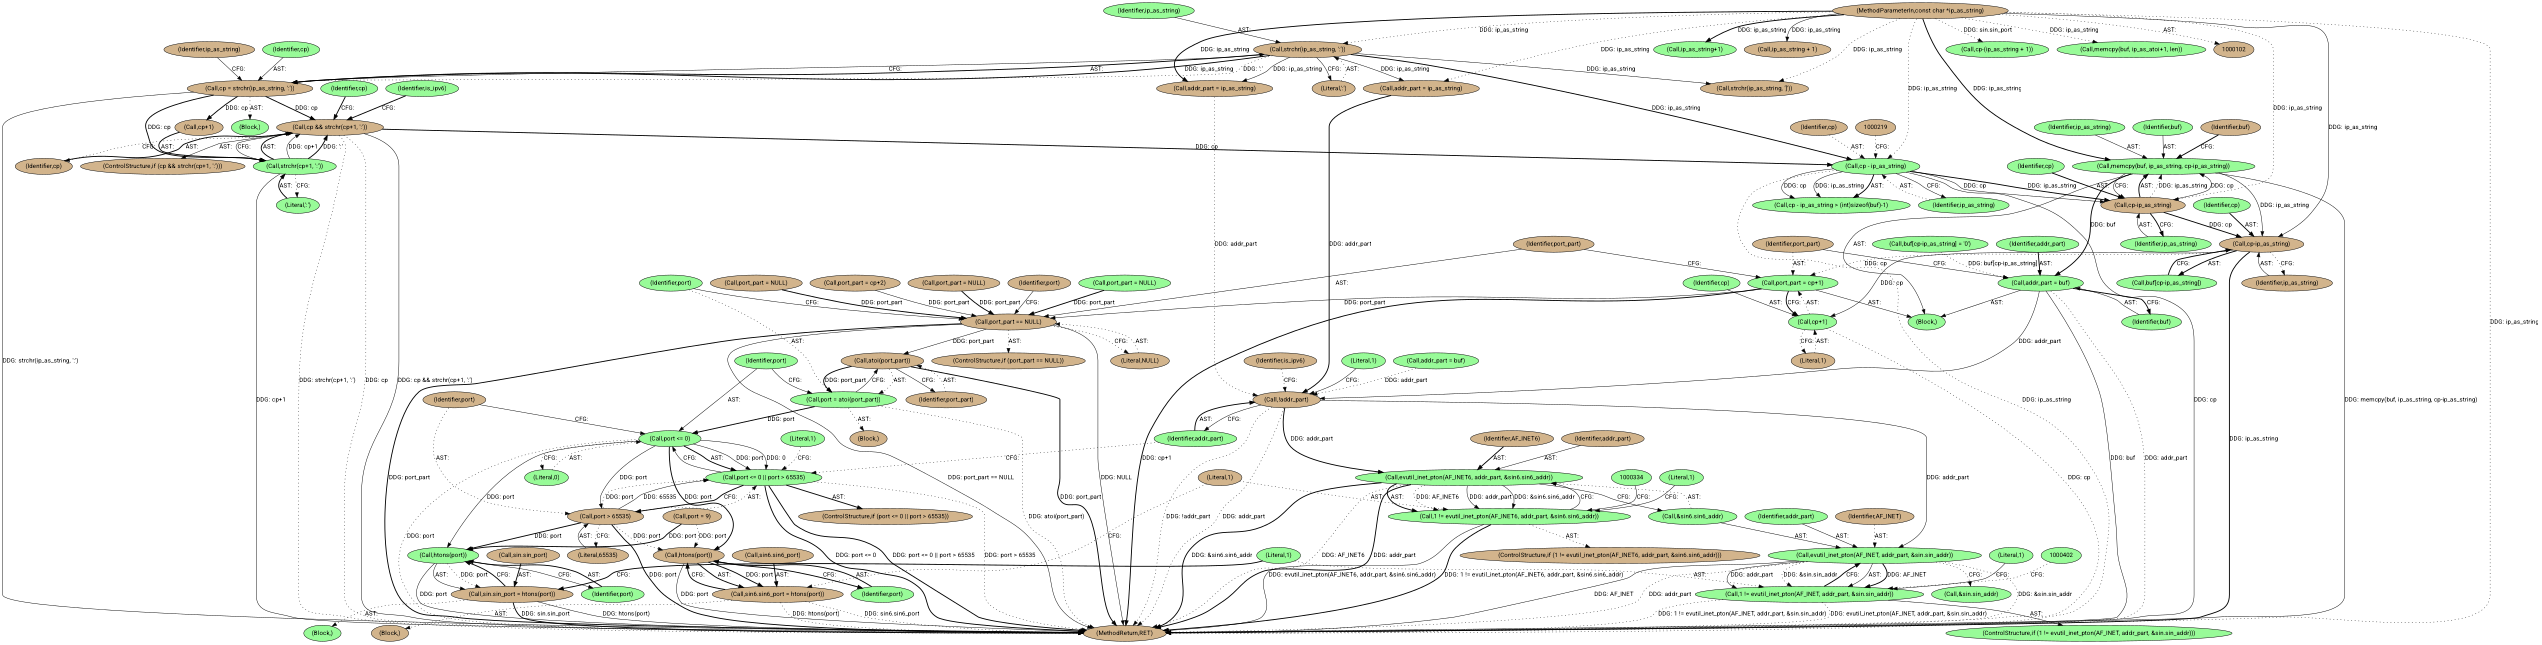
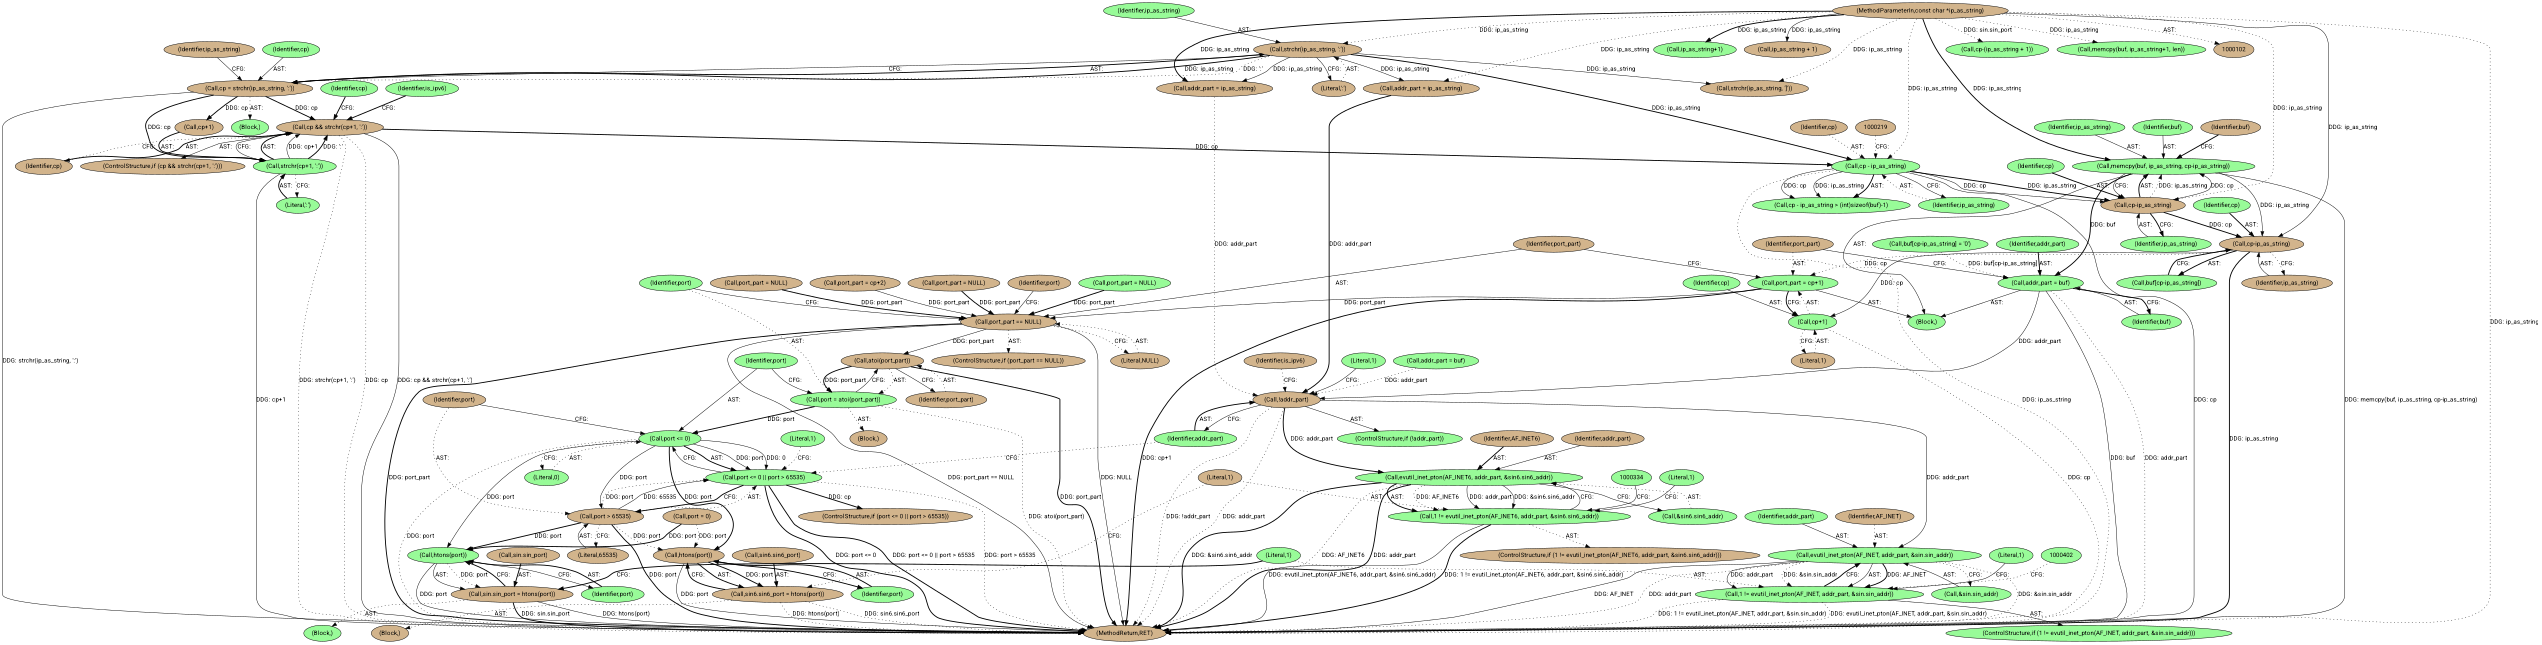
node "(Call,memcpy(buf, ip_as_atoi+1, len))": label "(Call,memcpy(buf, ip_as_atoi+1, len))" -> "(Call,memcpy(buf, ip_as_string+1, len))"
node "(ControlStructure,if (!addr_part))": added
edge "(Call,port <= 0 || port > 65535)" -> "(ControlStructure,if (port <= 0 || port > 65535))": label "AST: " -> "DDG: cp"
node "(Call,port = 9)": label "(Call,port = 9)" -> "(Call,port = 0)"
edge "(Call,&sin6.sin6_addr)" -> "(Call,evutil_inet_pton(AF_INET, addr_part, &sin.sin_addr))": now "(Call,&sin.sin_addr)" -> "(Call,evutil_inet_pton(AF_INET, addr_part, &sin.sin_addr))"
